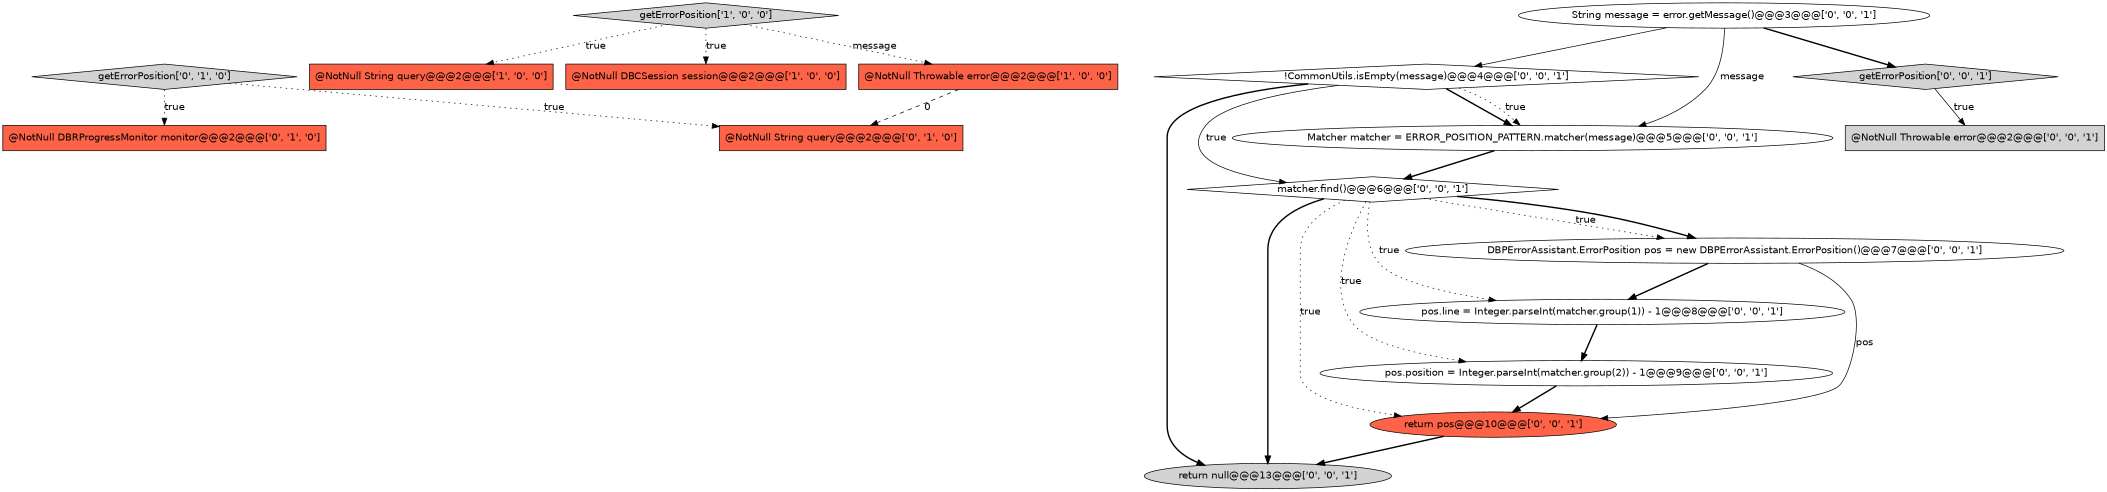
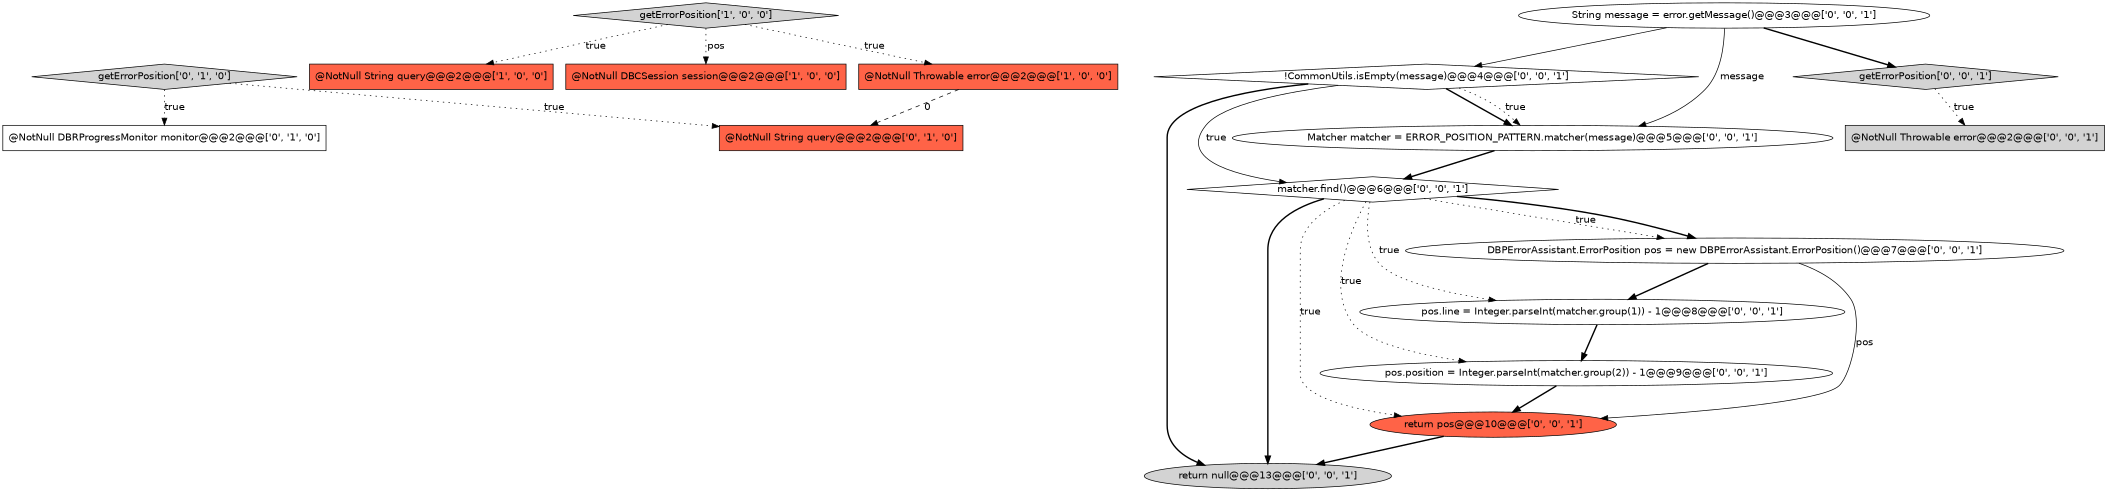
edge "getErrorPosition['1', '0', '0']" -> "@NotNull DBCSession session@@@2@@@['1', '0', '0']": label "true" -> "pos"
edge "getErrorPosition['1', '0', '0']" -> "@NotNull Throwable error@@@2@@@['1', '0', '0']": label "message" -> "true"
edge "getErrorPosition['0', '0', '1']" -> "@NotNull Throwable error@@@2@@@['0', '0', '1']": style solid -> dotted
node "@NotNull DBRProgressMonitor monitor@@@2@@@['0', '1', '0']": fillcolor tomato -> white
